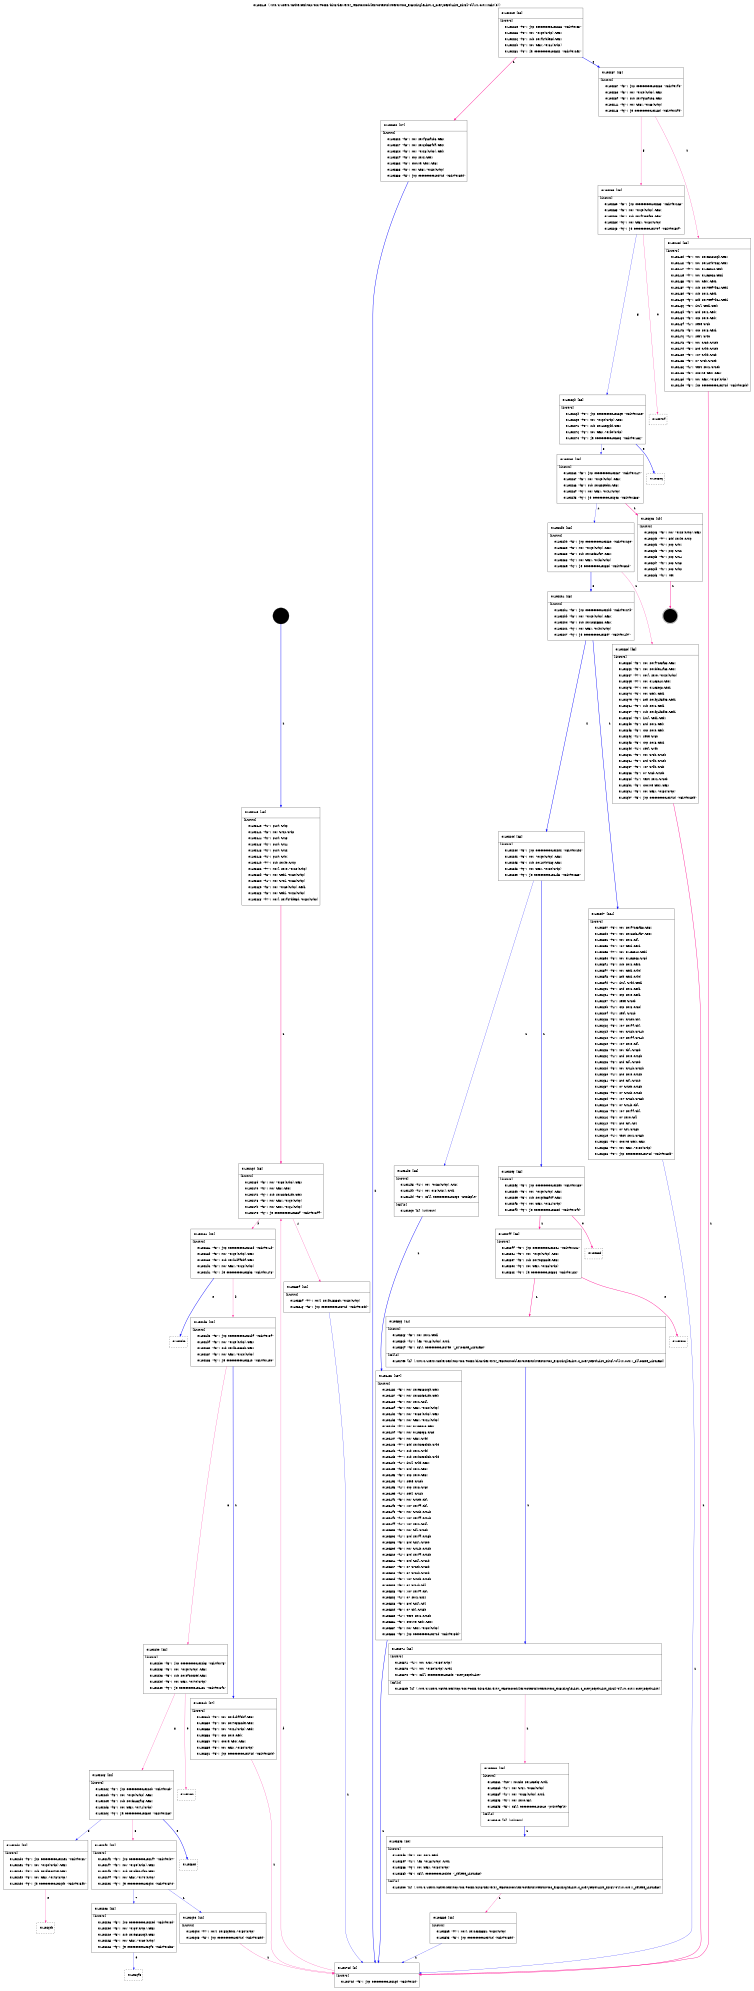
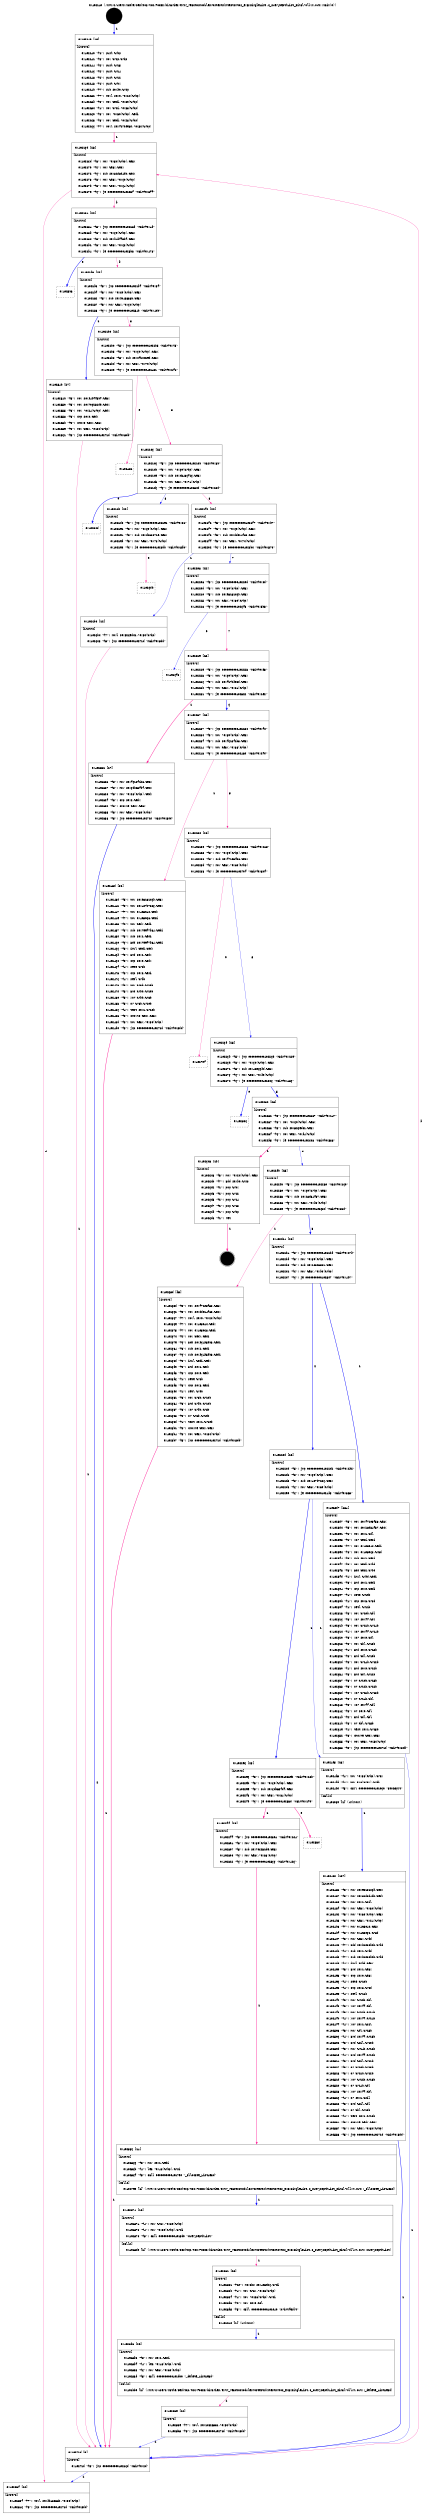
edge "0x402269 [25]" -> "0x402282 [25]": style solid -> bold
edge "0x402208 [22]" -> "0x40221e [25]": added, label "7"
node "0x402318": removed
edge "0x40253f [12]" -> "0x40271d [5]": reversed
